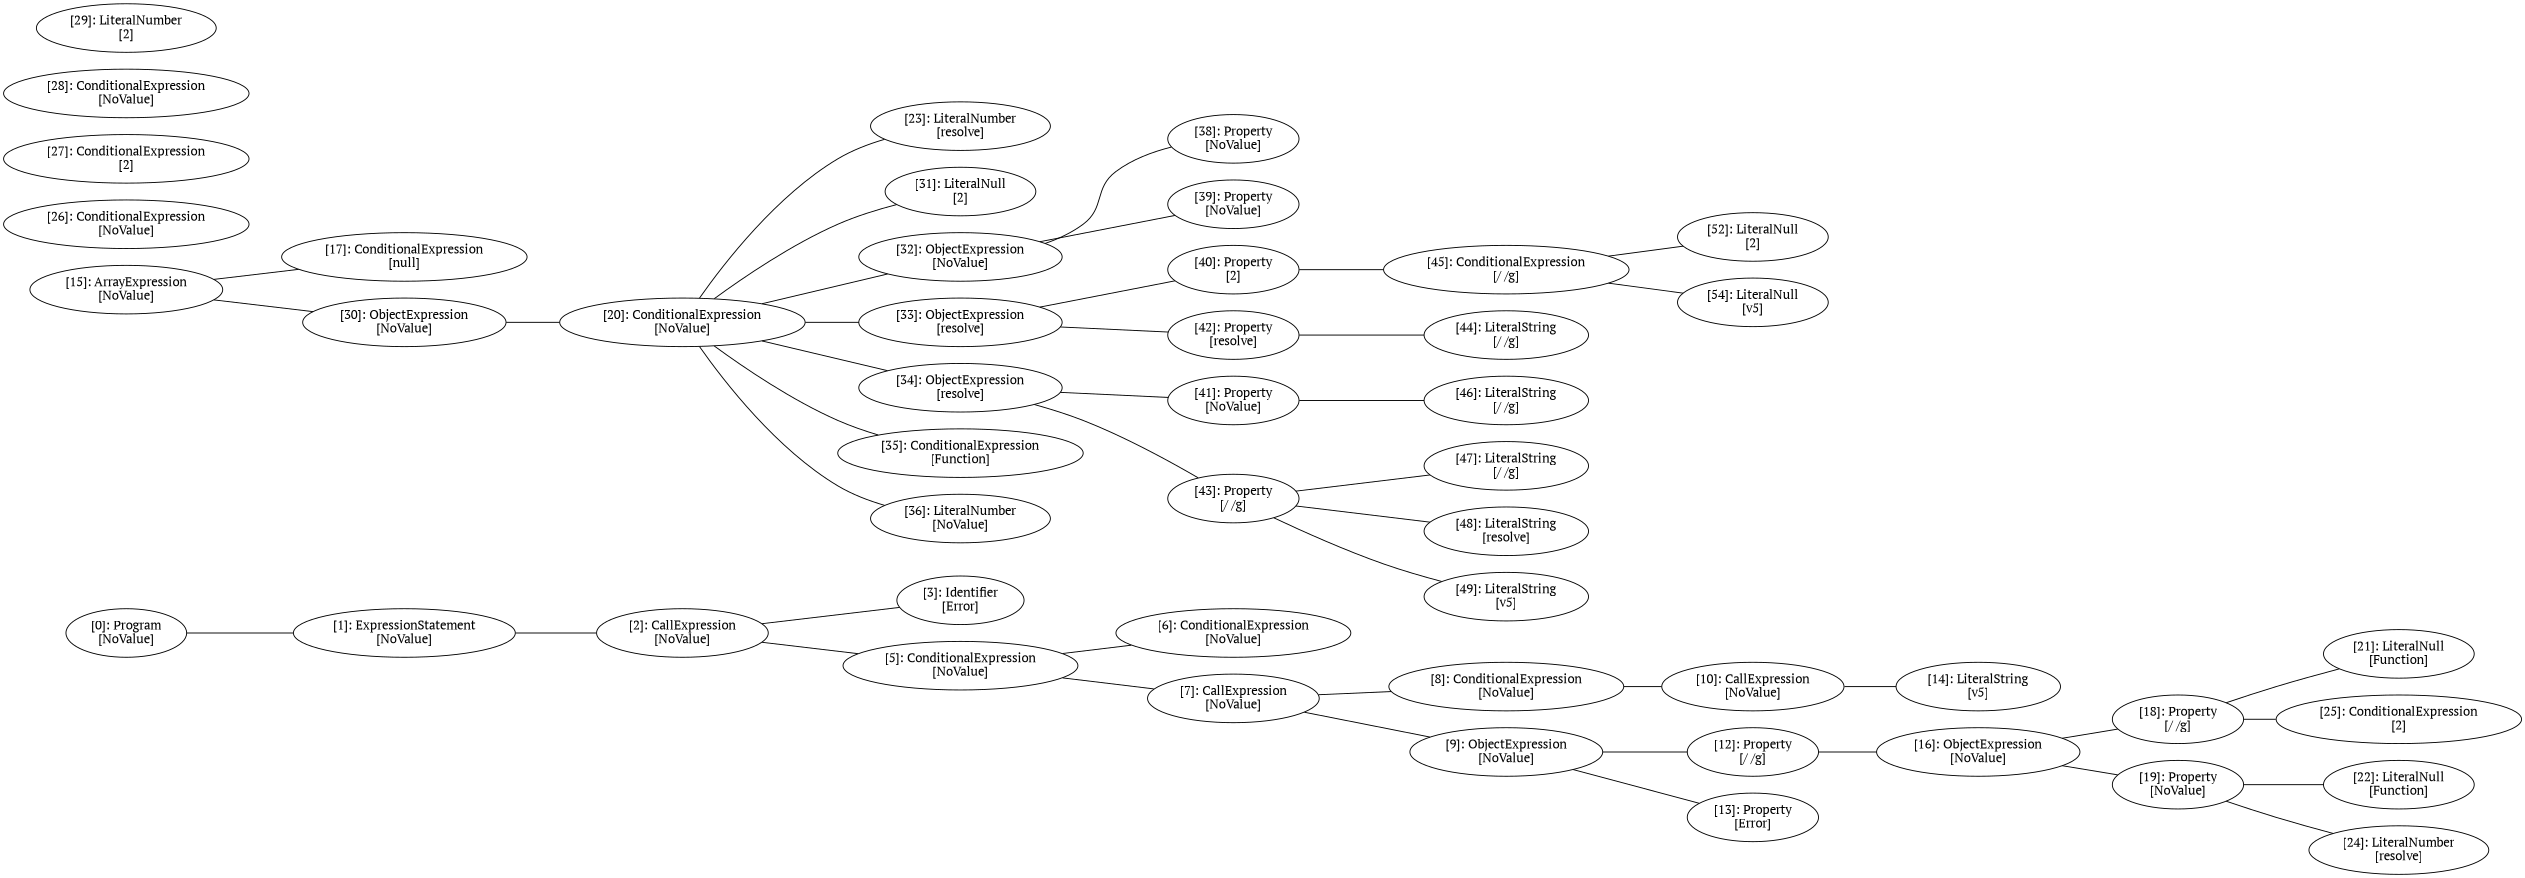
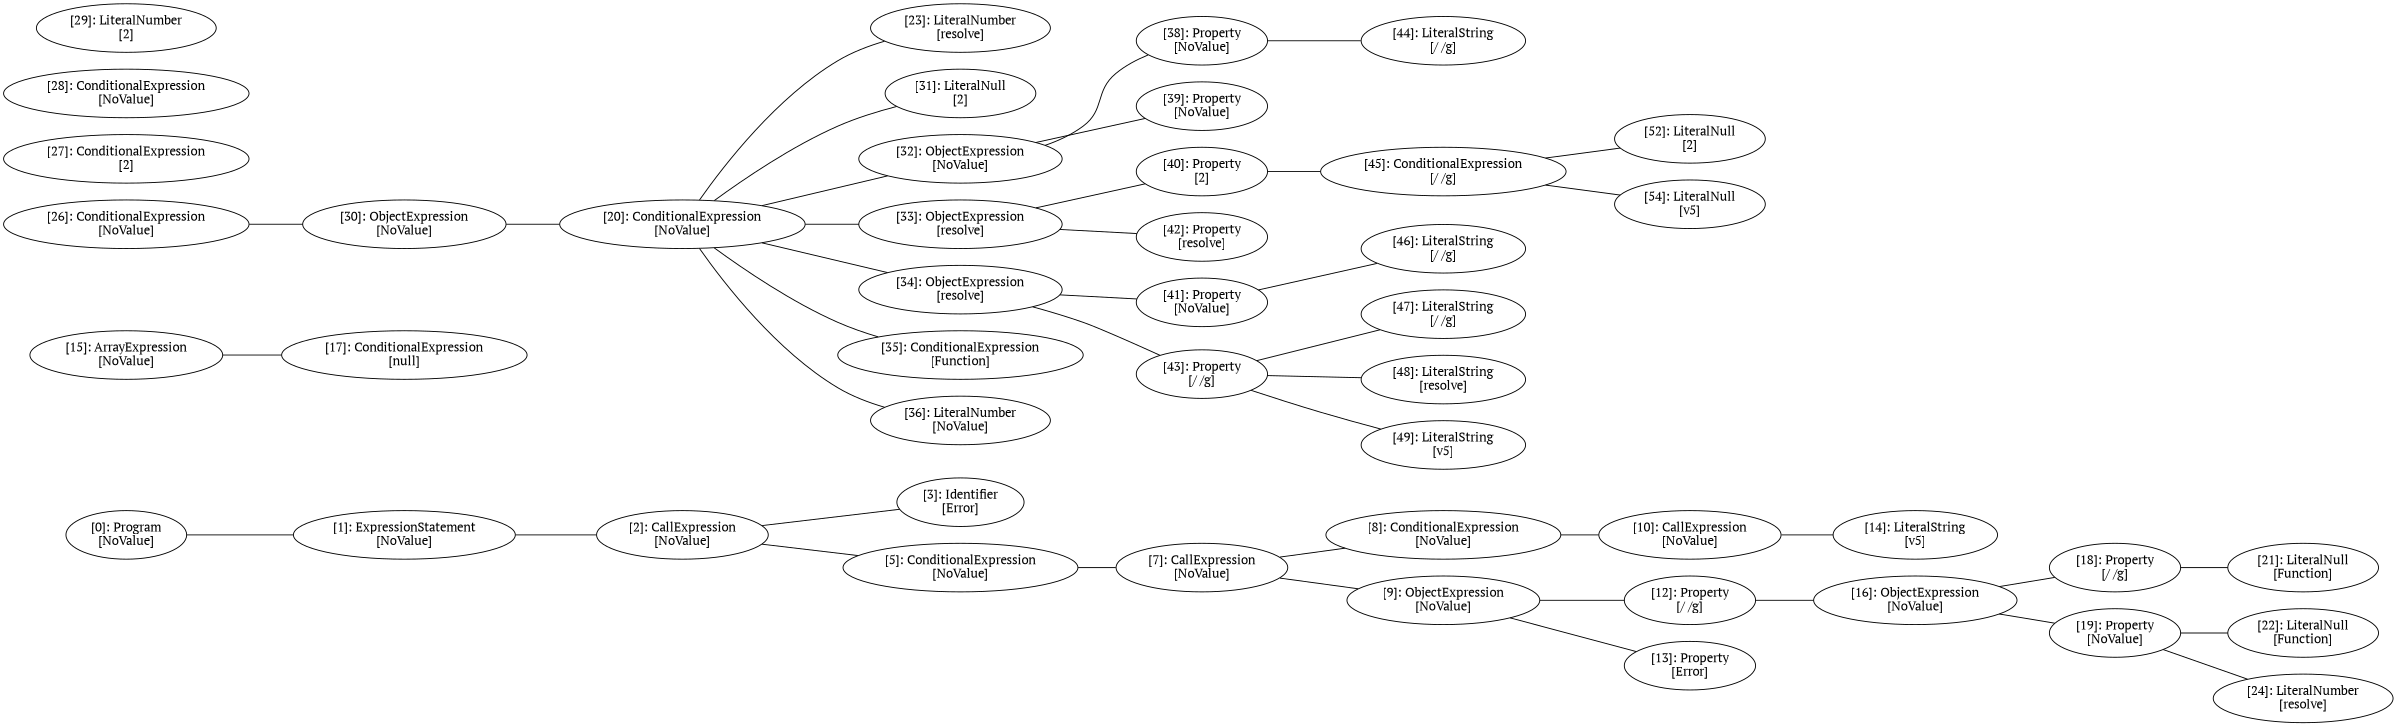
edge "[15]: ArrayExpression [NoValue]" -- "[30]: ObjectExpression [NoValue]": now "[26]: ConditionalExpression [NoValue]" -- "[30]: ObjectExpression [NoValue]"
edge "[42]: Property [resolve]" -- "[44]: LiteralString [/ /g]": now "[38]: Property [NoValue]" -- "[44]: LiteralString [/ /g]"
node "[6]: ConditionalExpression [NoValue]": removed
node "[25]: ConditionalExpression [2]": removed
